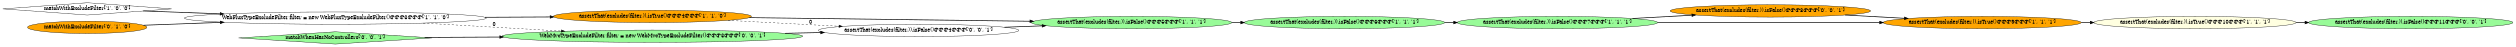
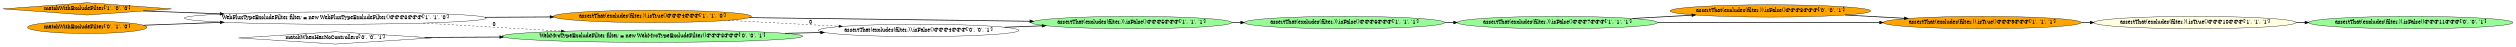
node "matchWithExcludeFilter['1', '0', '0']": fillcolor white -> orange
node "matchWhenHasNoControllers['0', '0', '1']": fillcolor palegreen -> white
